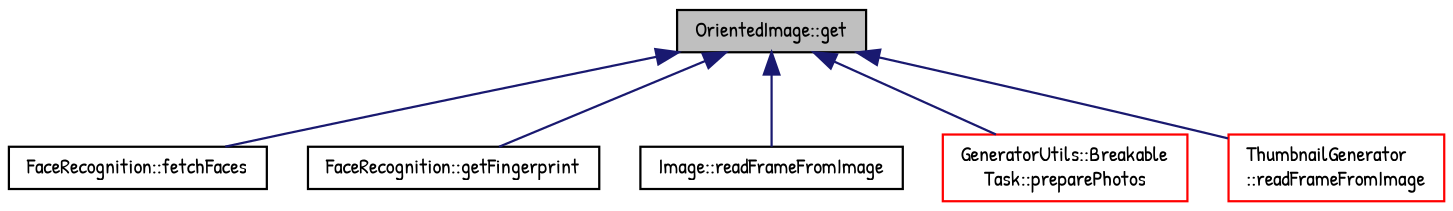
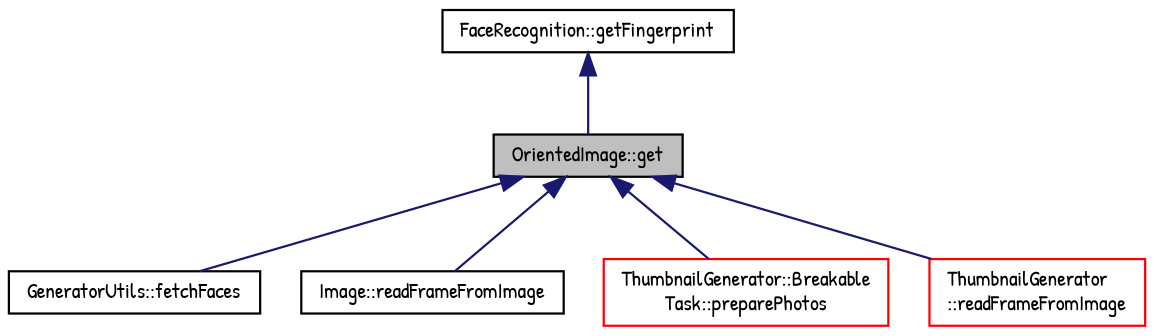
edge "FaceRecognition::getFingerprint" -> "OrientedImage::get": reversed
node "FaceRecognition::fetchFaces": label "FaceRecognition::fetchFaces" -> "GeneratorUtils::fetchFaces"
node "GeneratorUtils::Breakable Task::preparePhotos": label "GeneratorUtils::Breakable Task::preparePhotos" -> "ThumbnailGenerator::Breakable Task::preparePhotos"
